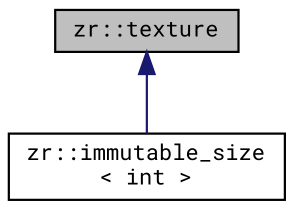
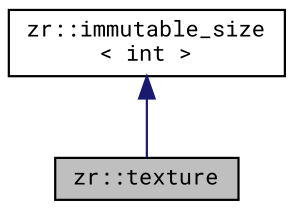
edge "zr::immutable_size < int >" -> "zr::texture": reversed
